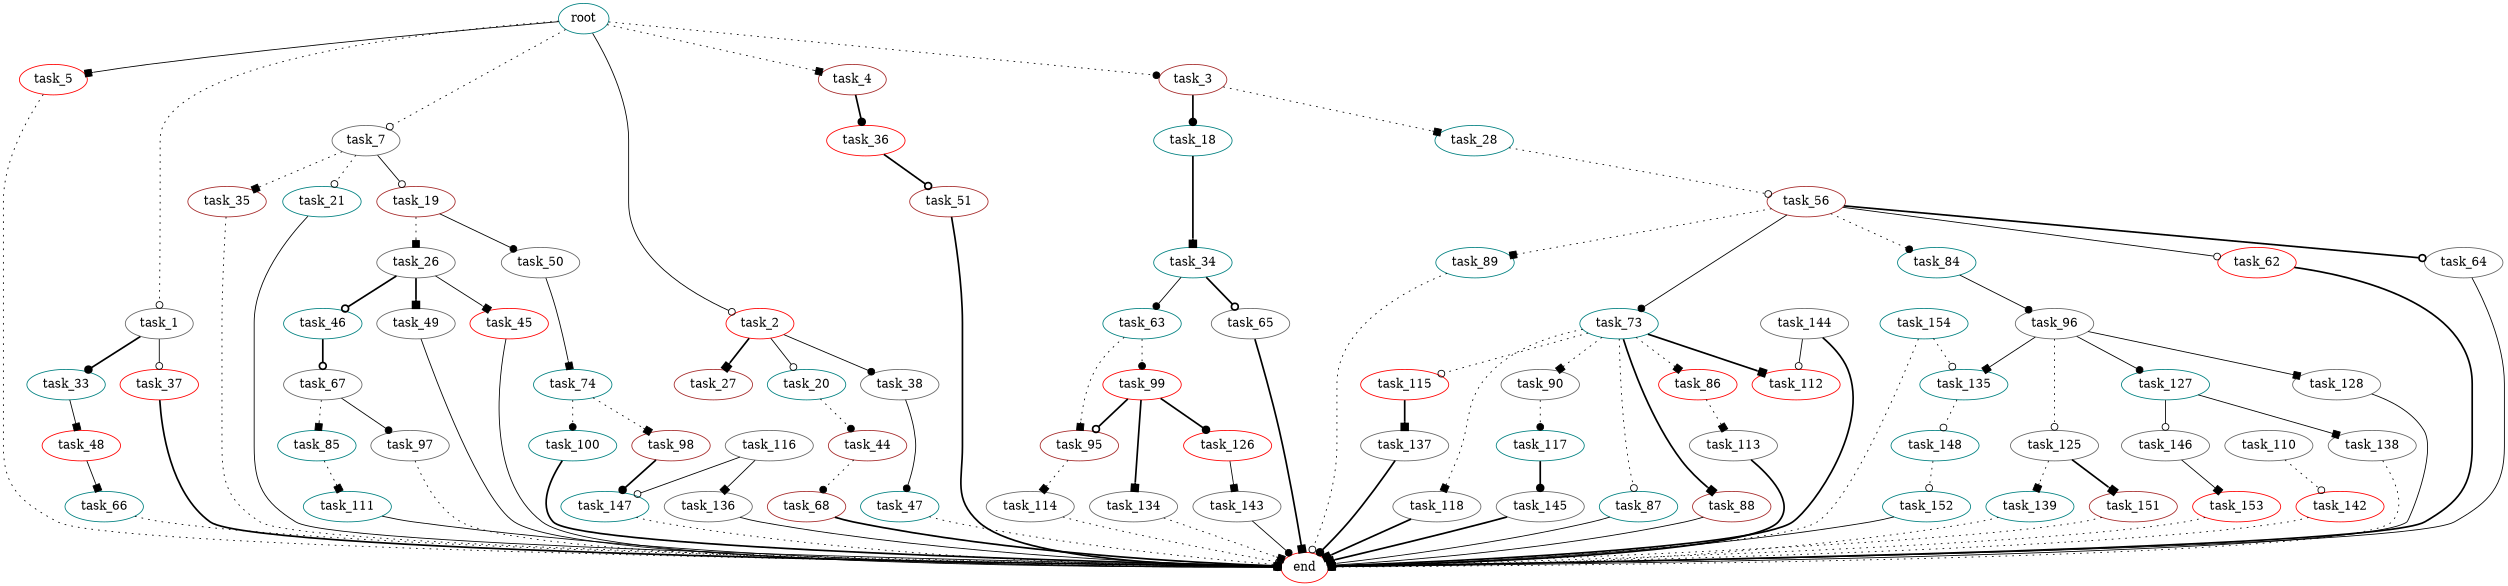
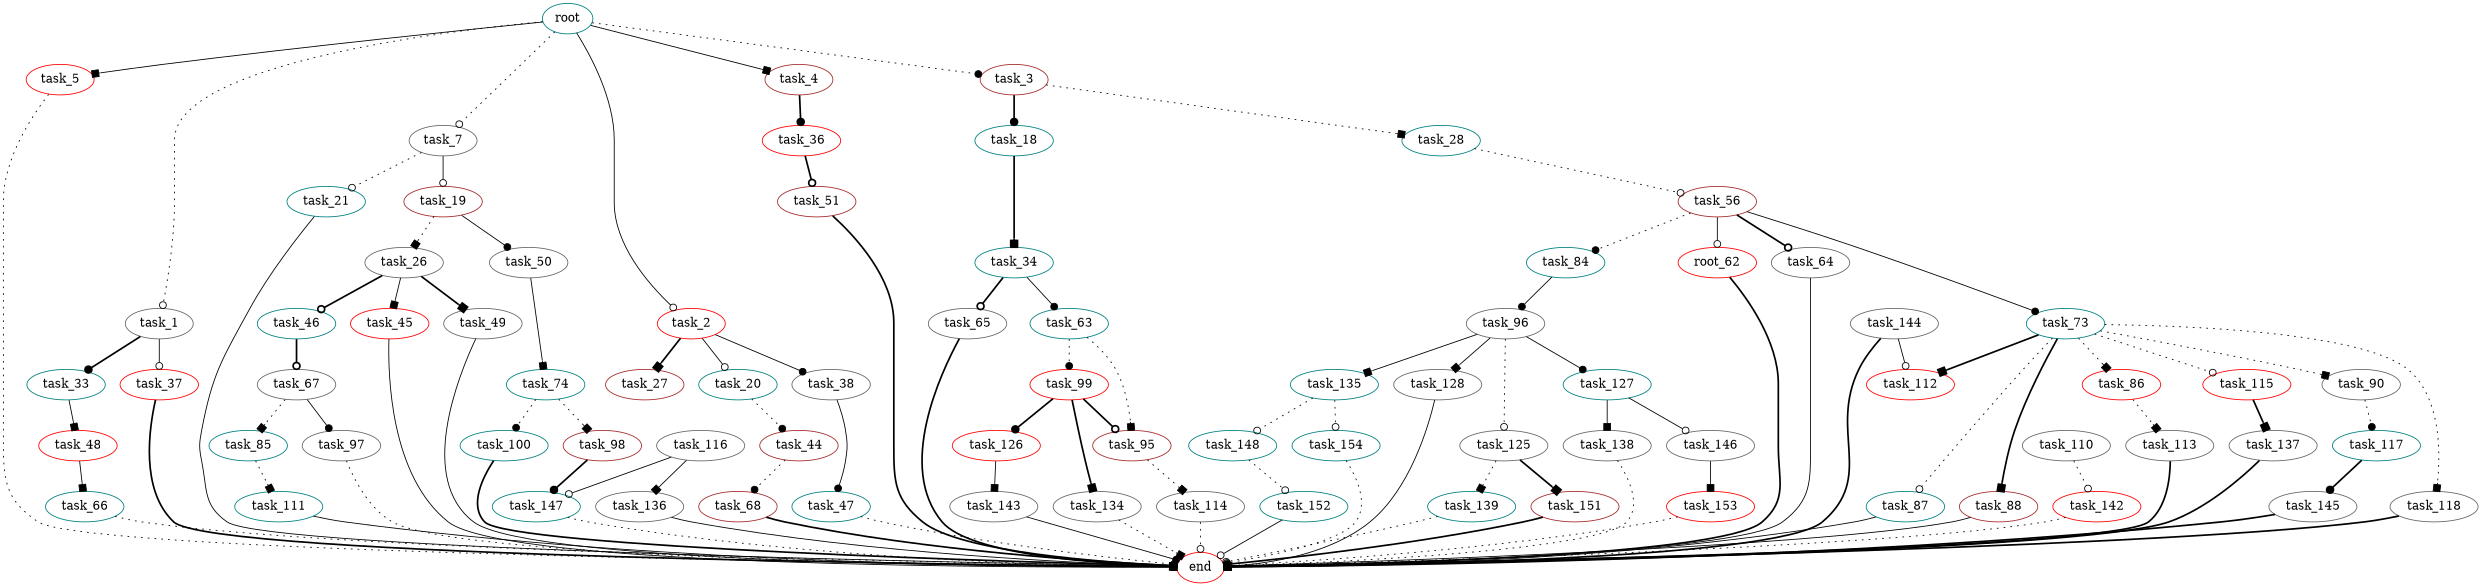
edge "root" -> "task_4": style dotted -> solid
node "task_35": removed
node "task_89": removed
node "task_62": label "task_62" -> "root_62"
edge "task_154" -> "task_135": reversed
edge "task_151" -> "end": style dotted -> bold
